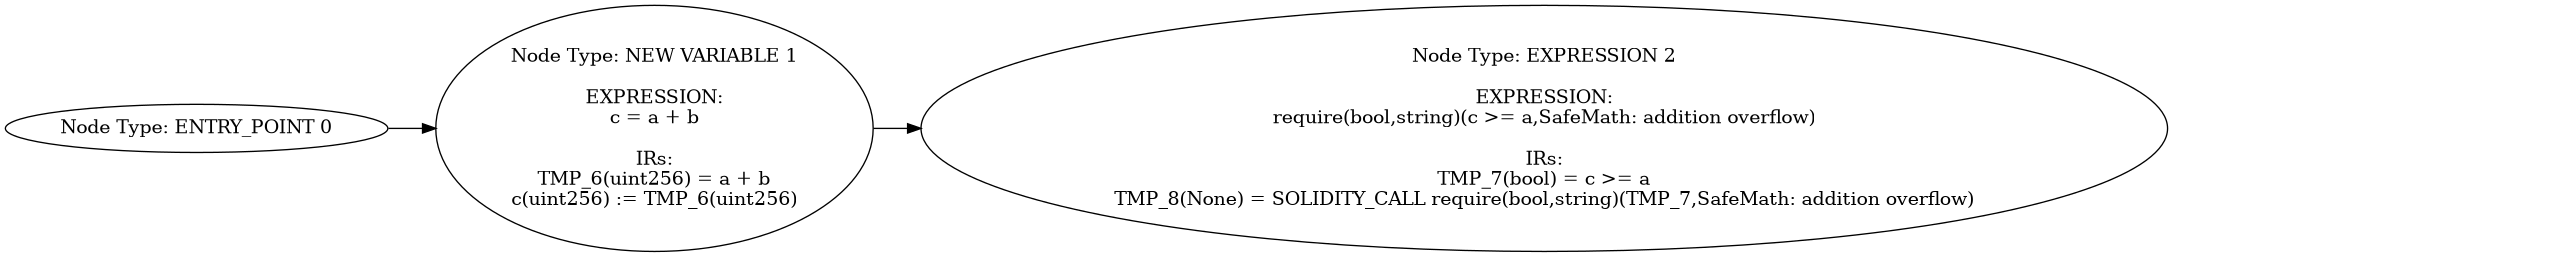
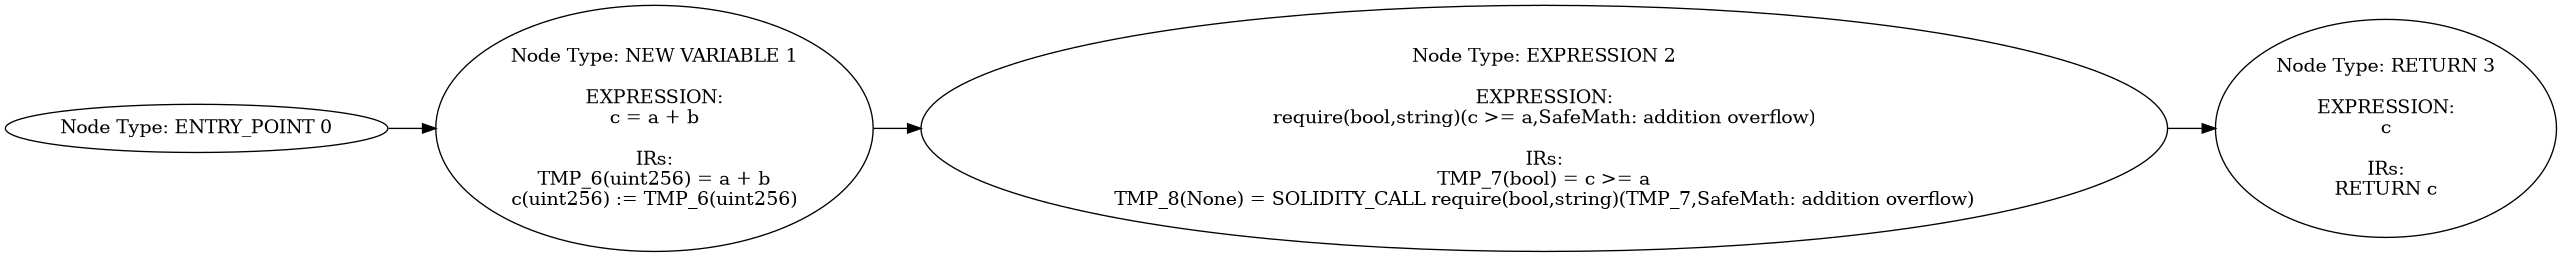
node "Node Type: RETURN 3 EXPRESSION: c IRs: RETURN c": added
